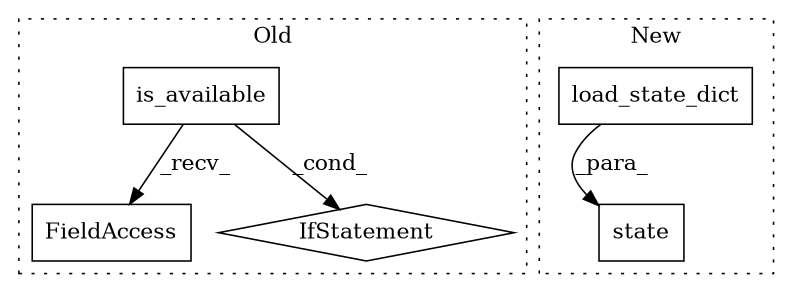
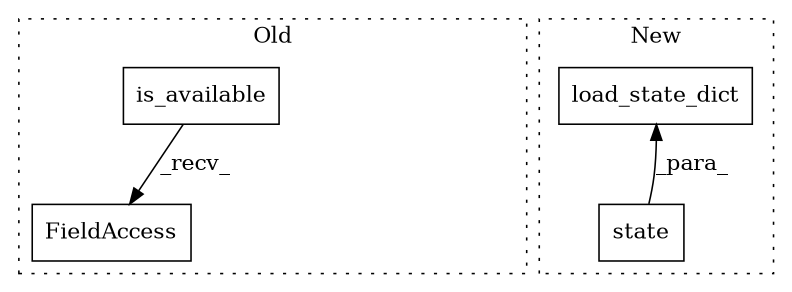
edge "load_state_dict" -> "state": reversed
node "IfStatement": removed
